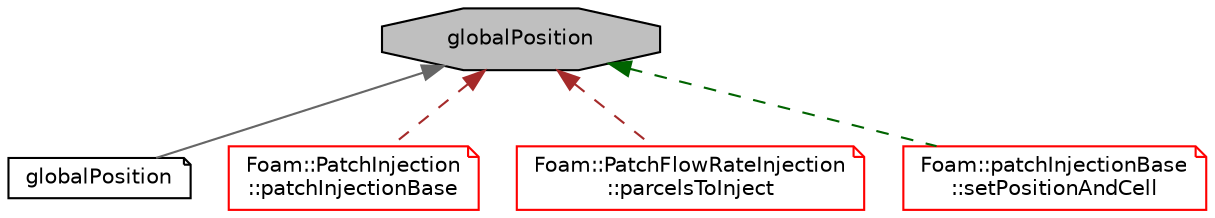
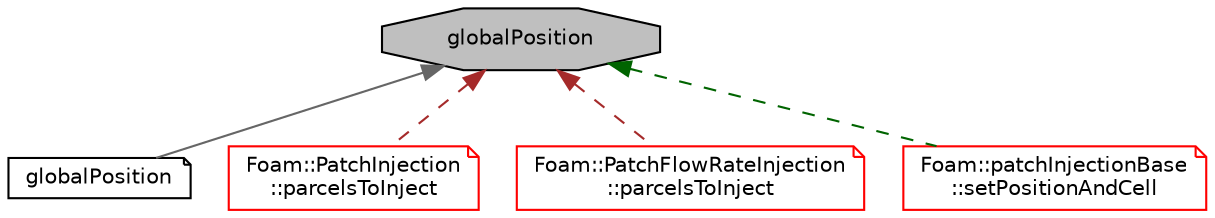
node "Foam::PatchInjection ::patchInjectionBase": label "Foam::PatchInjection ::patchInjectionBase" -> "Foam::PatchInjection ::parcelsToInject"
